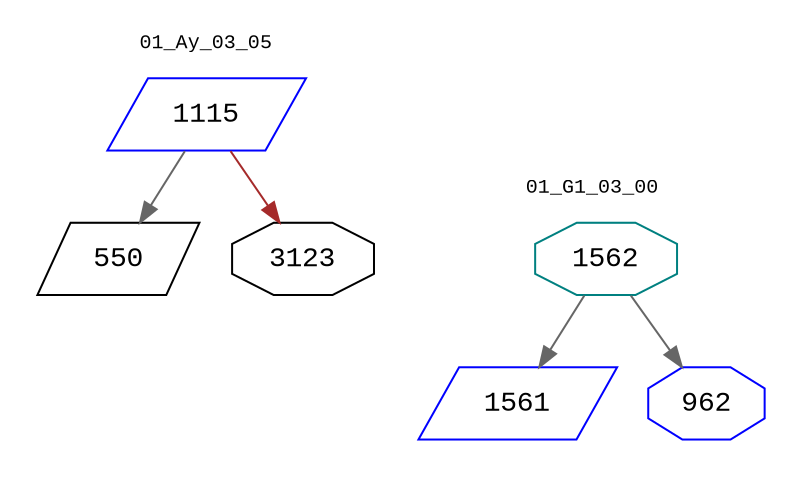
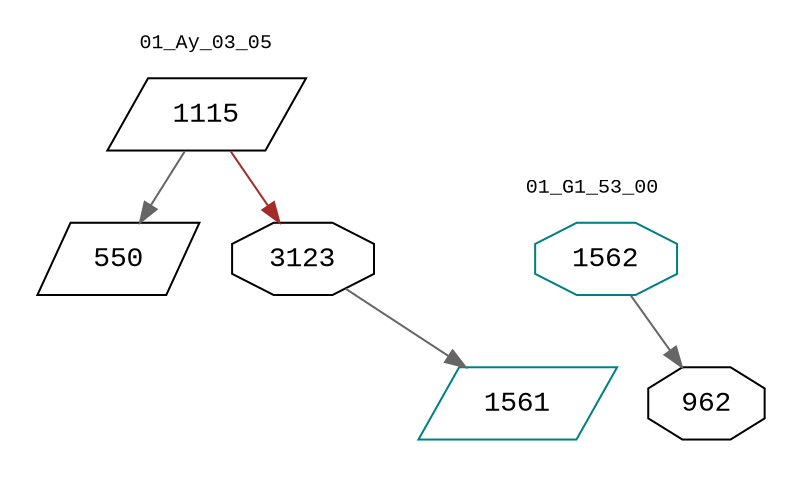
node "1115": color blue -> black
cluster "01_G1_03_00": label "01_G1_03_00" -> "01_G1_53_00"
edge "1562" -> "1561": now "3123" -> "1561"
node "1561": color blue -> teal
node "962": color blue -> black
